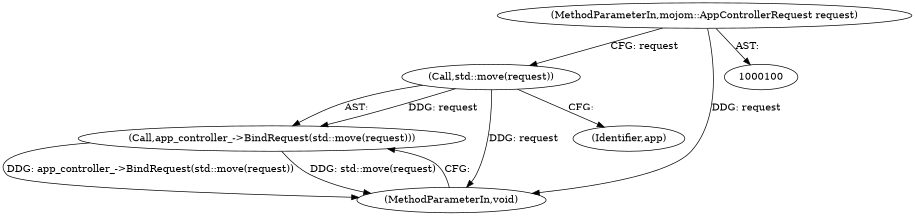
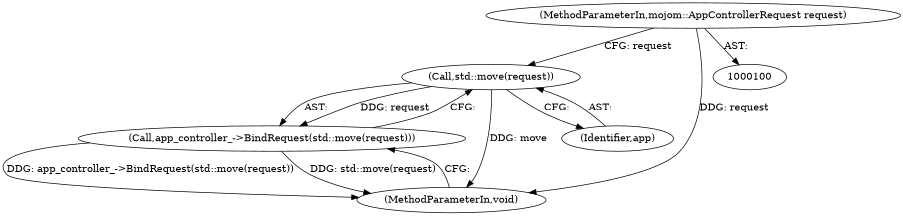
edge "(Identifier,app)" -> "(Call,std::move(request))": added, label "AST:"
edge "(Call,app_controller_->BindRequest(std::move(request)))" -> "(Call,std::move(request))": added, label "CFG:"
edge "(Call,std::move(request))" -> "(MethodParameterIn,void)": label "DDG: request" -> "DDG: move"
